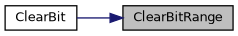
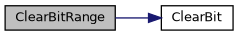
edge "ClearBit" -> "ClearBitRange": reversed
